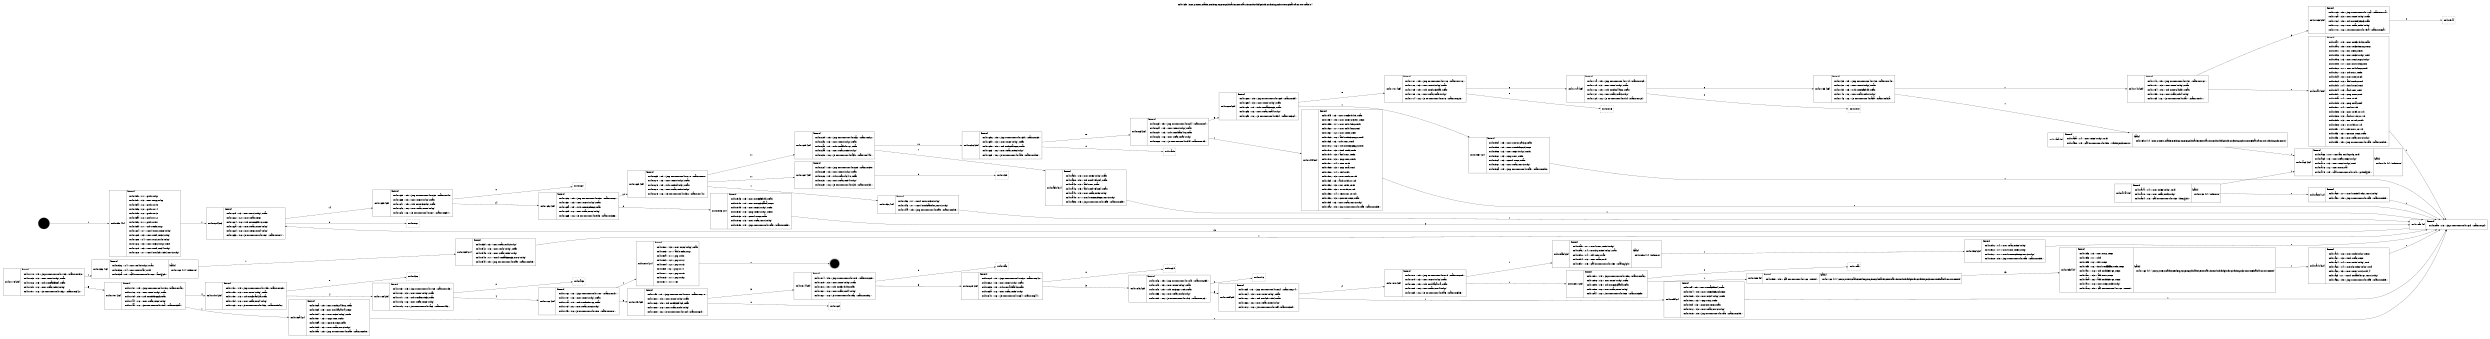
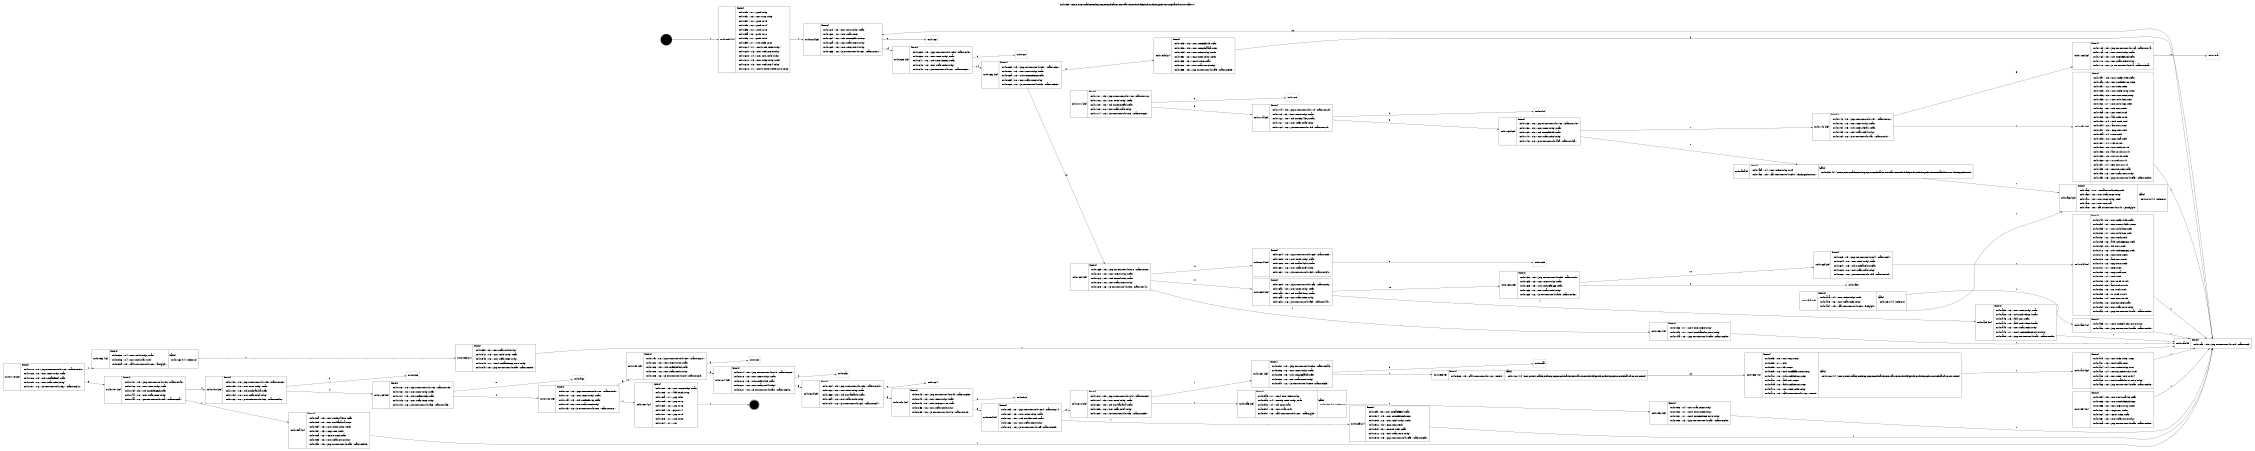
node "0x4016e8 [25]": removed
